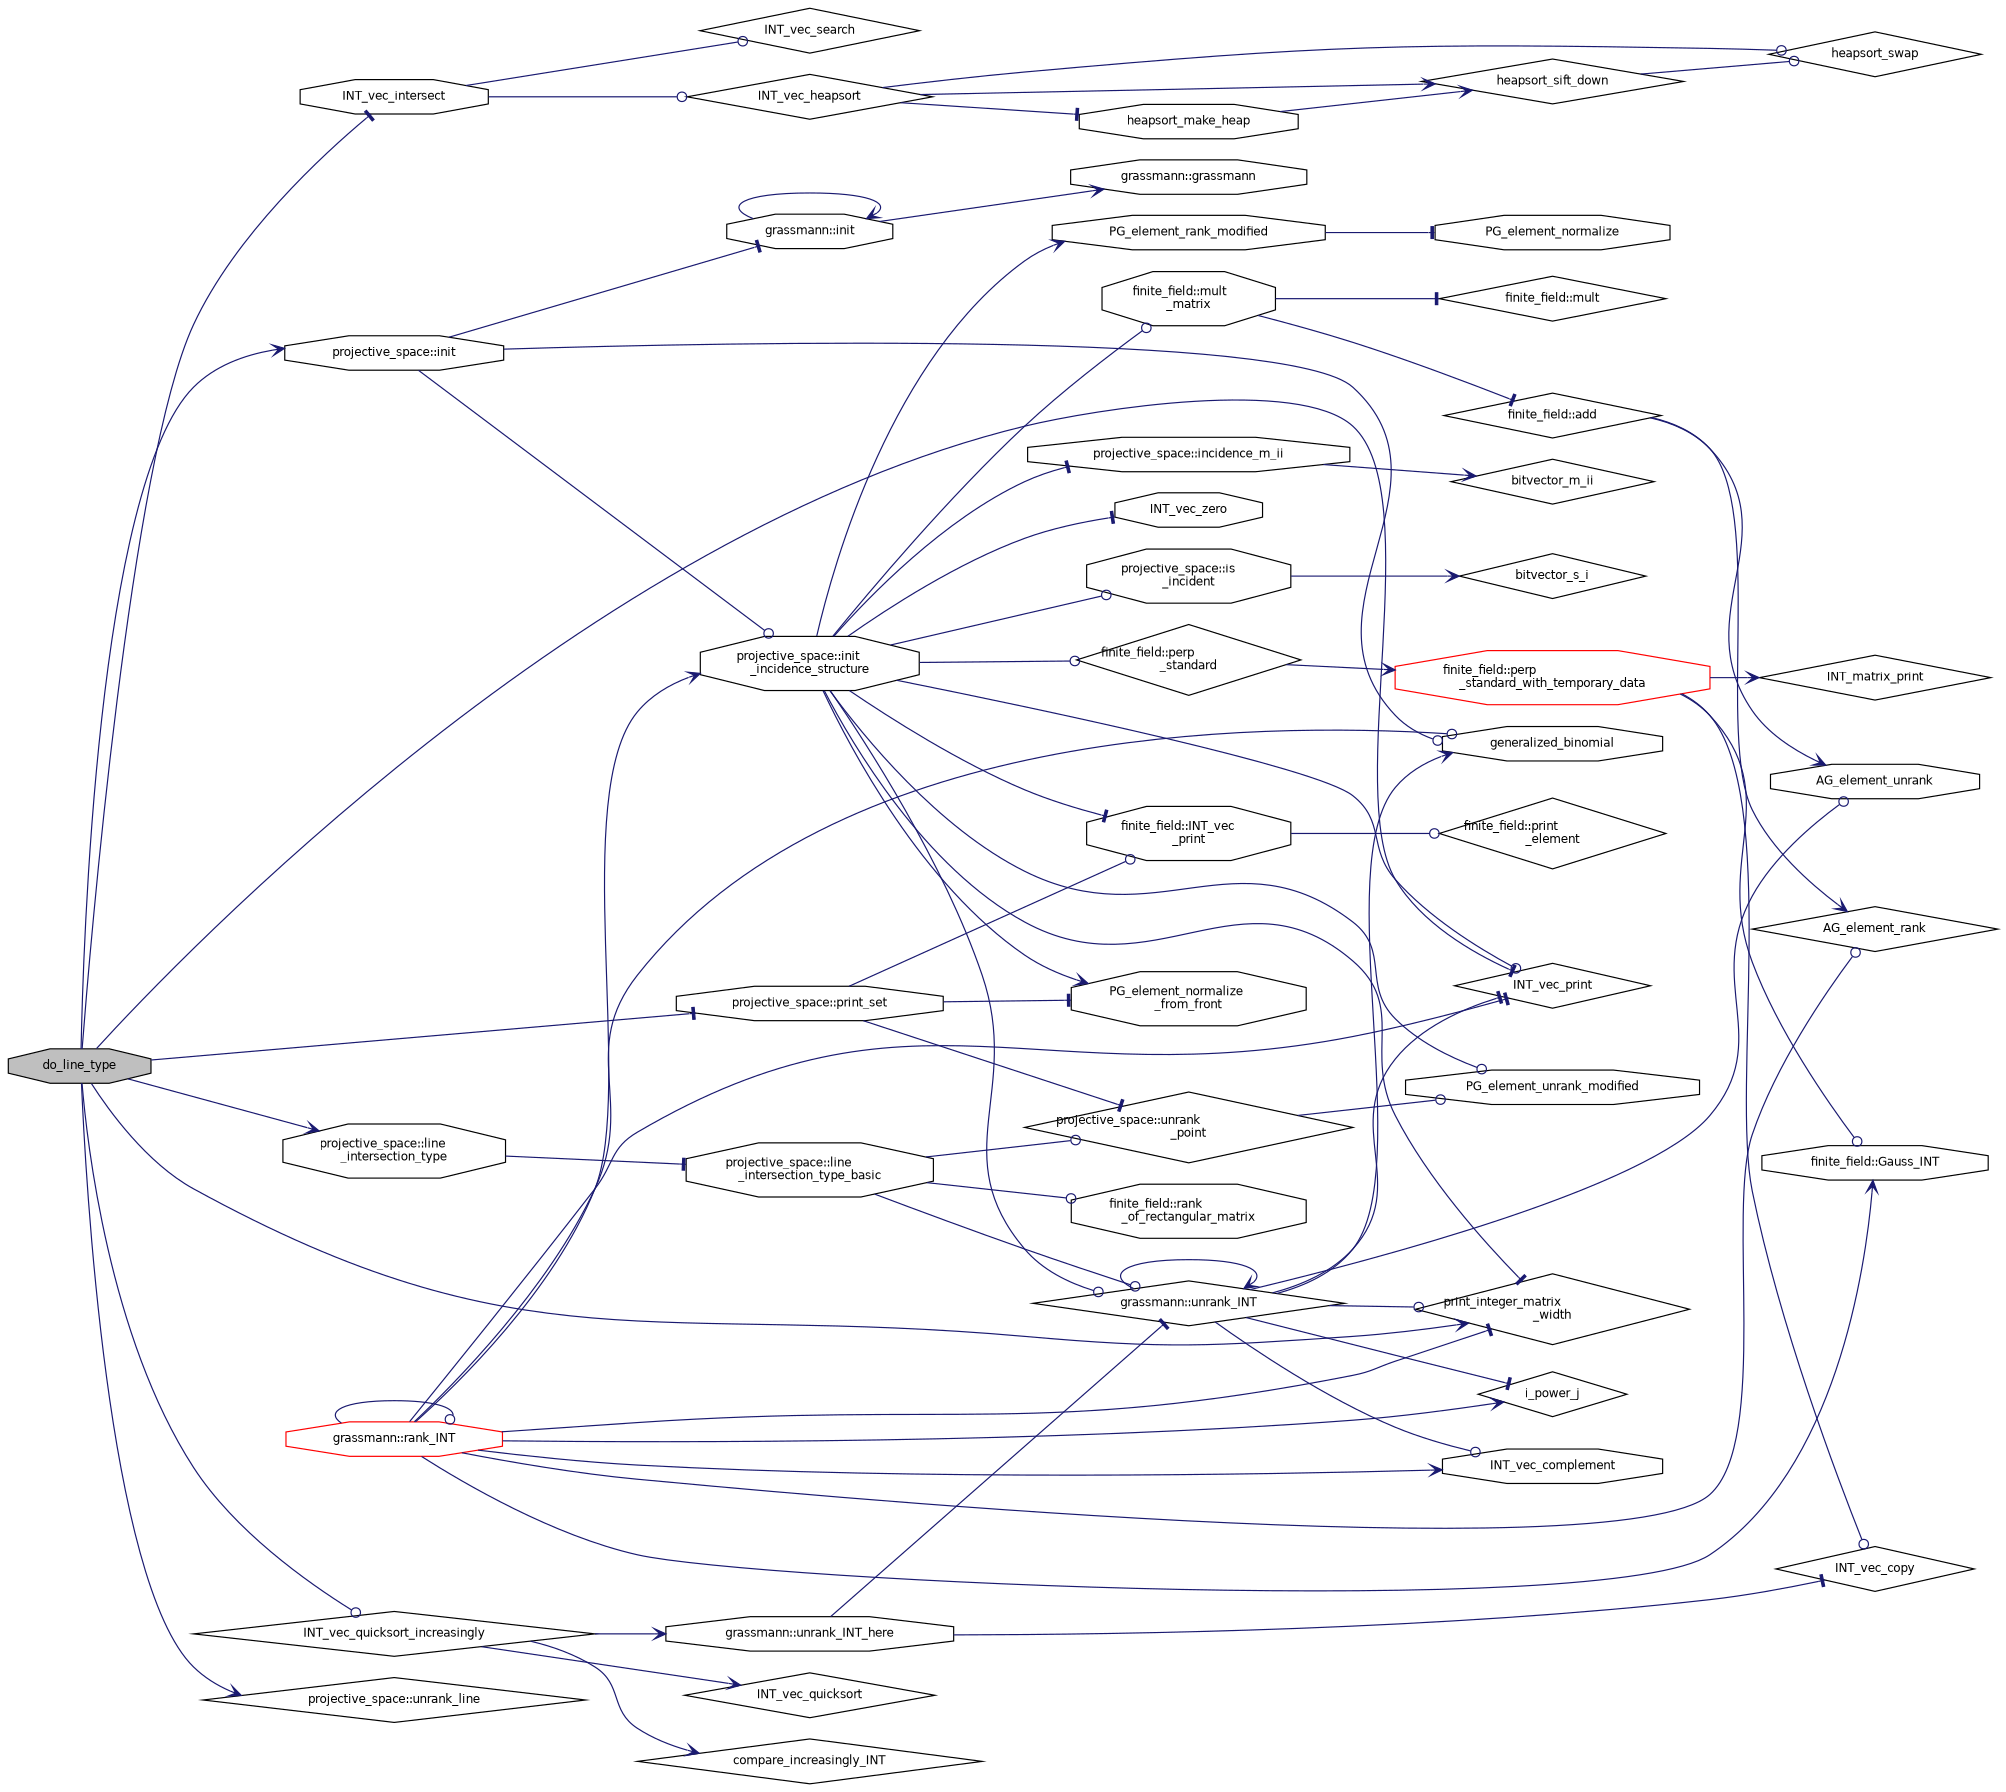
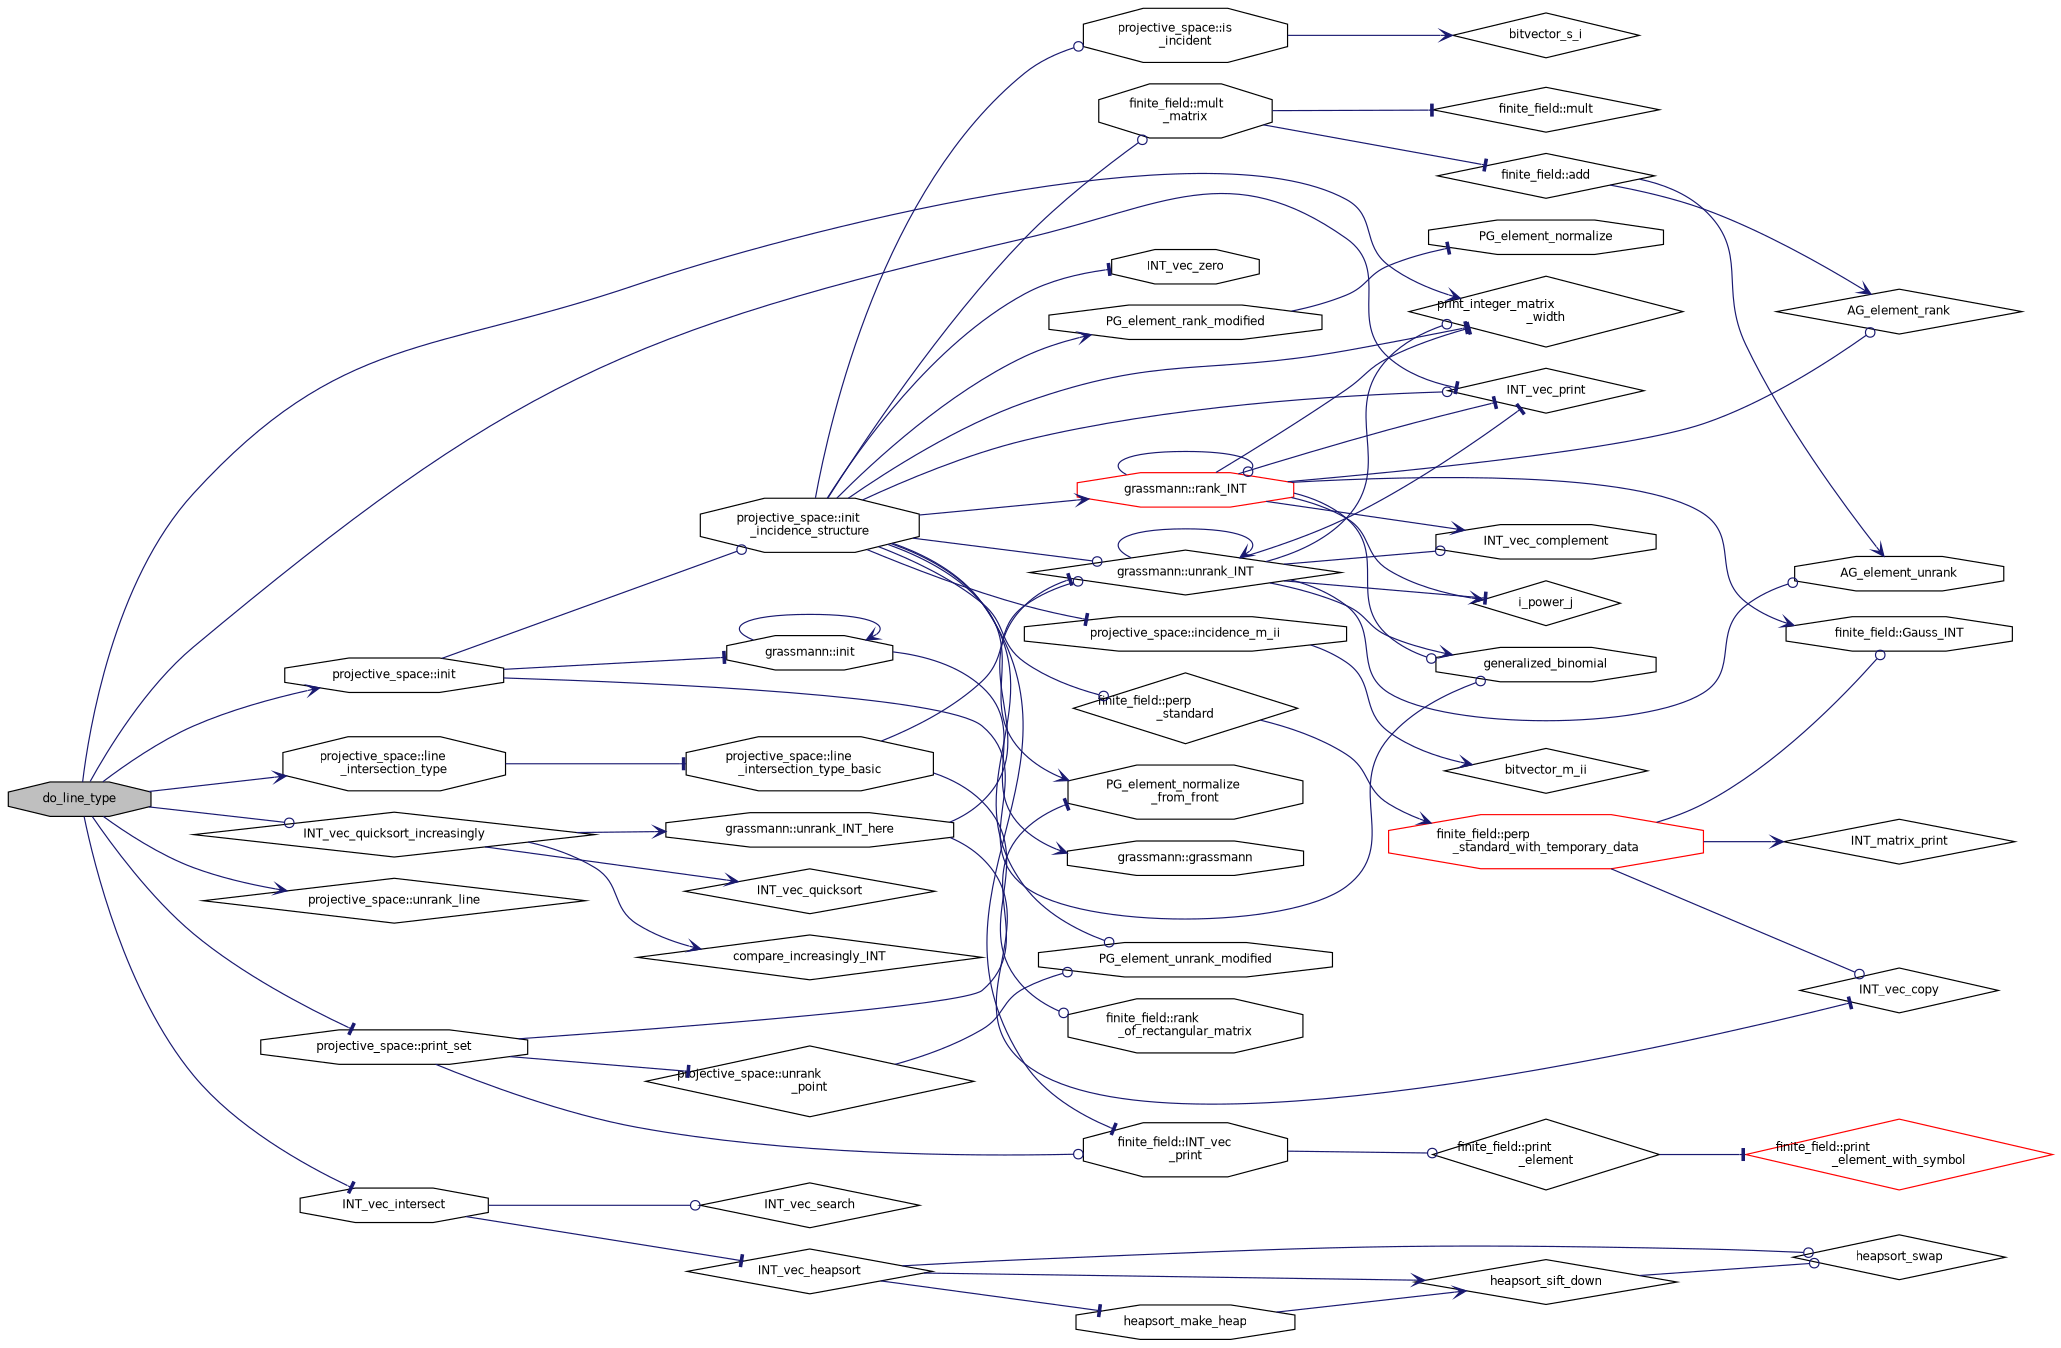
edge "INT_vec_intersect" -> "INT_vec_heapsort": arrowhead odot -> tee
edge "grassmann::rank_INT" -> "projective_space::init _incidence_structure": reversed
edge "projective_space::line _intersection_type_basic" -> "projective_space::unrank _point": removed
node "finite_field::print _element_with_symbol": added
